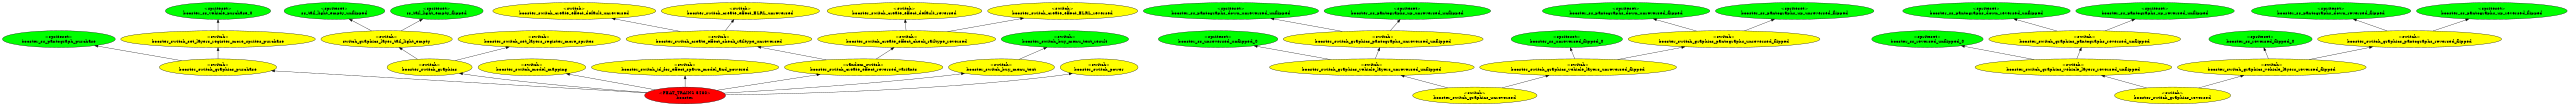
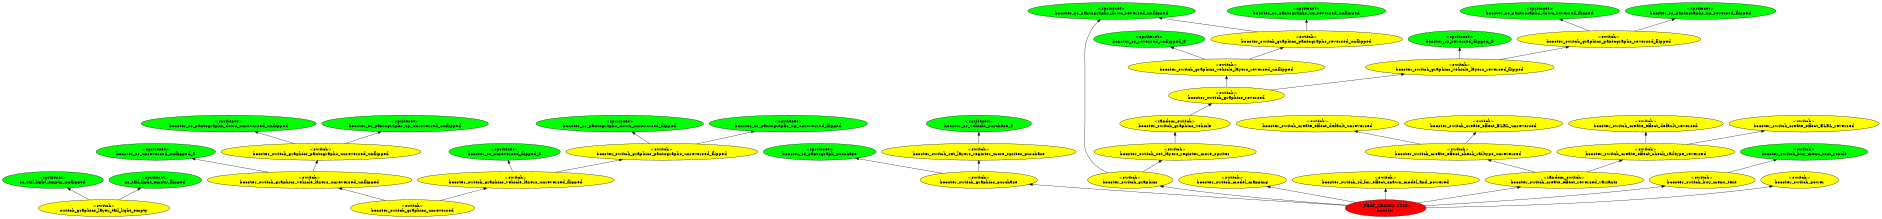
edge "<switch> booster_switch_graphics" -> "<switch> switch_graphics_layer_tail_light_empty": now "<switch> booster_switch_graphics" -> "<spriteset> booster_ss_pantographs_down_reversed_unflipped"
node "<random_switch> booster_switch_graphics_vehicle": added
